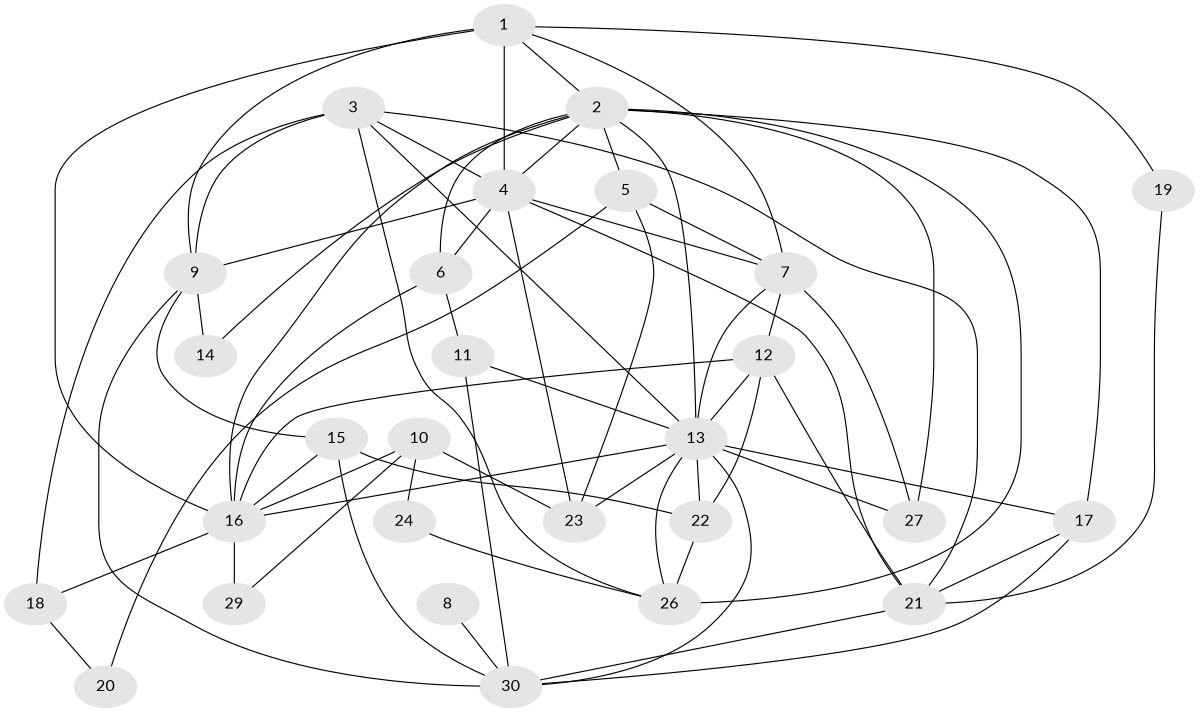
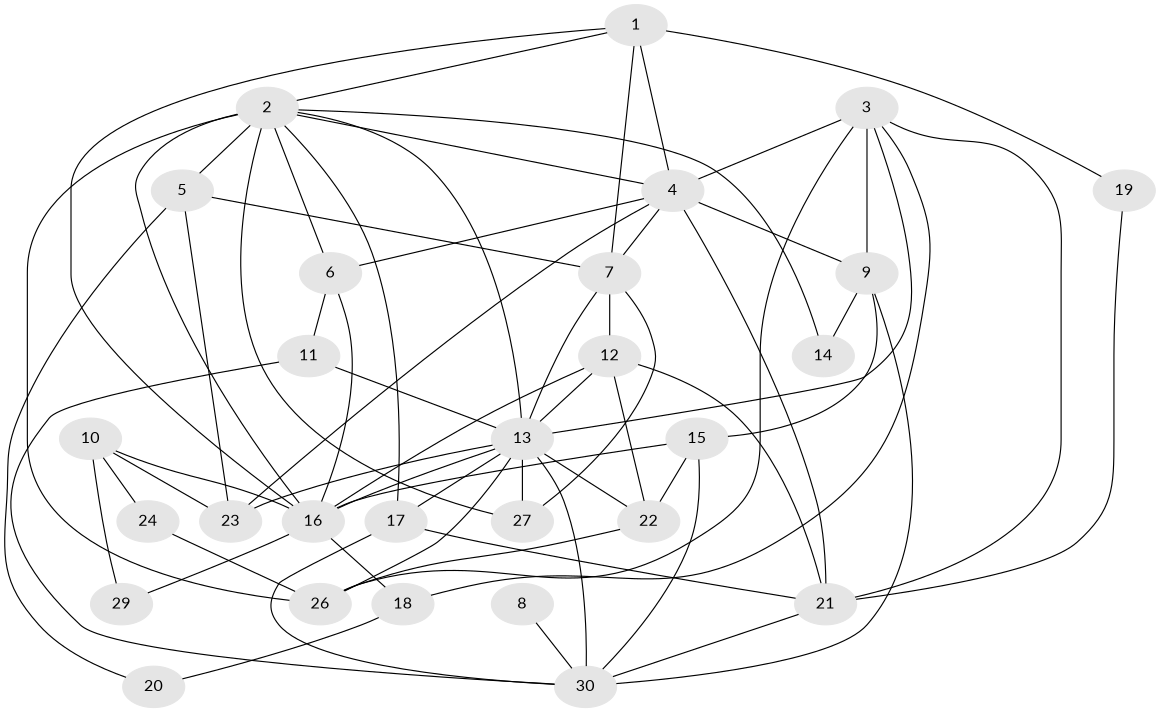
edge "1" -- "9": removed
